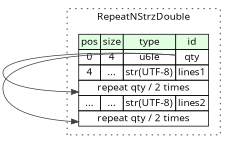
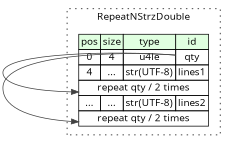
node "pos": text "u6le" -> "u4le"
